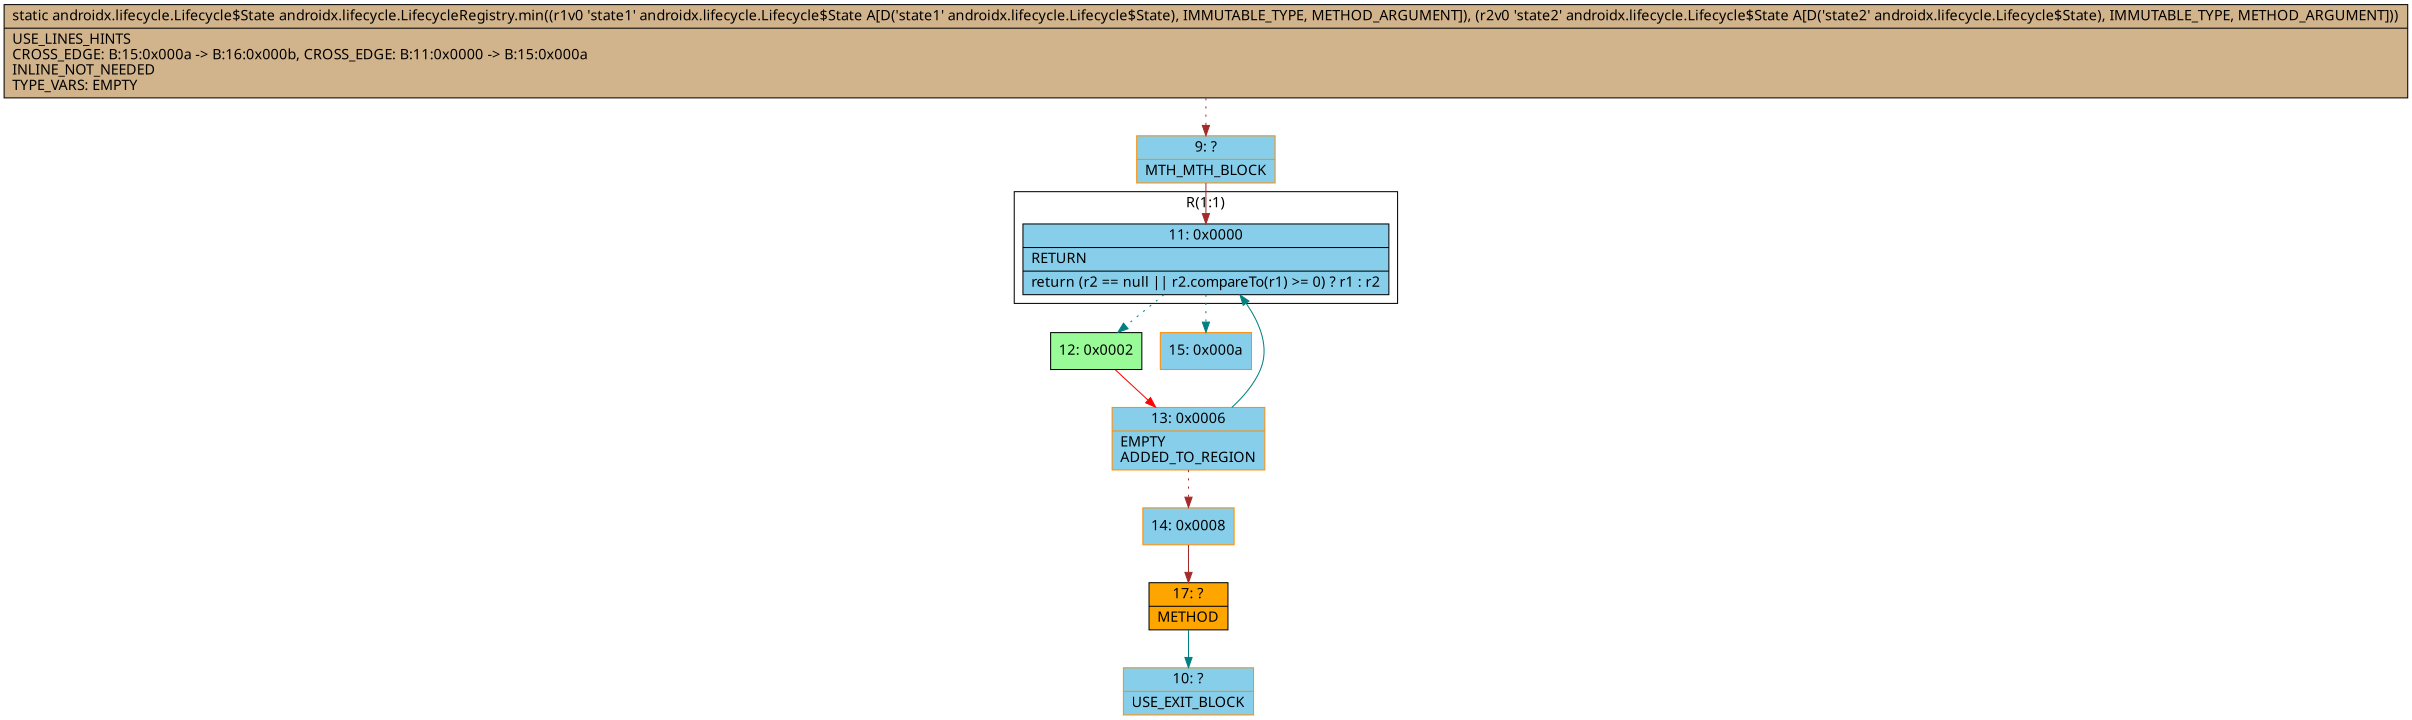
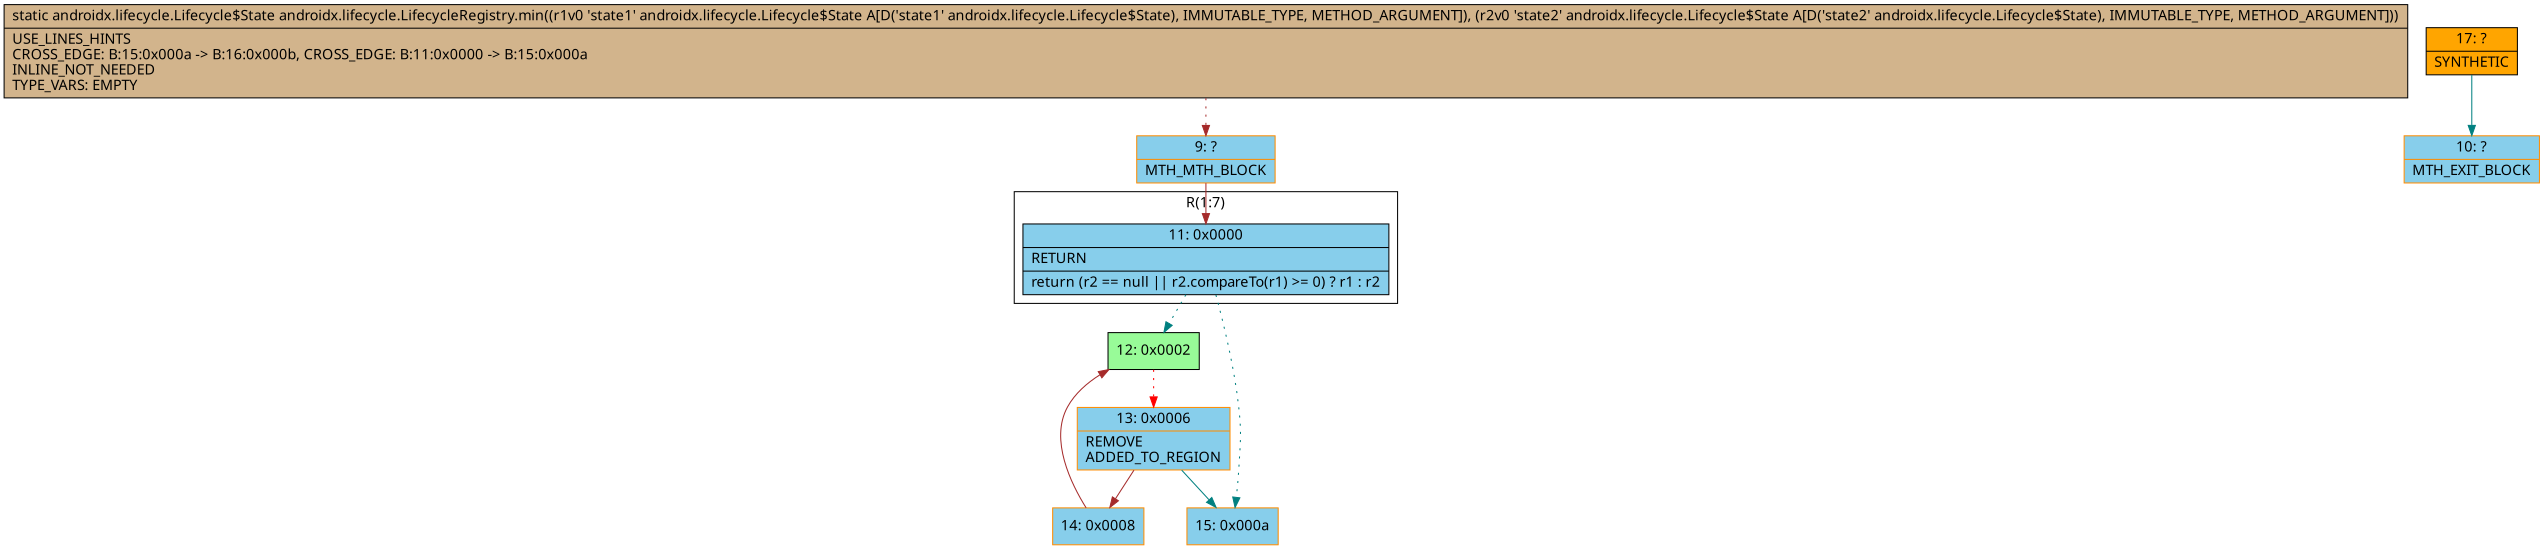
cluster "R(1:1)": label "R(1:1)" -> "R(1:7)"
edge "13: 0x0006" -> "11: 0x0000": now "13: 0x0006" -> "15: 0x000a"
edge "12: 0x0002" -> "13: 0x0006": style solid -> dotted
node "13: 0x0006": text "EMPTY" -> "REMOVE"
edge "13: 0x0006" -> "14: 0x0008": style dotted -> solid
edge "14: 0x0008" -> "17: ?": now "14: 0x0008" -> "12: 0x0002"
node "17: ?": text "METHOD" -> "SYNTHETIC"
node "10: ?": text "USE_EXIT_BLOCK" -> "MTH_EXIT_BLOCK"
